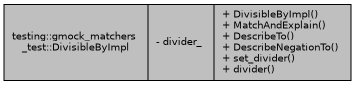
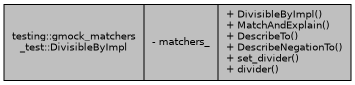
node "testing::gmock_matchers": text "- divider_" -> "- matchers_"
